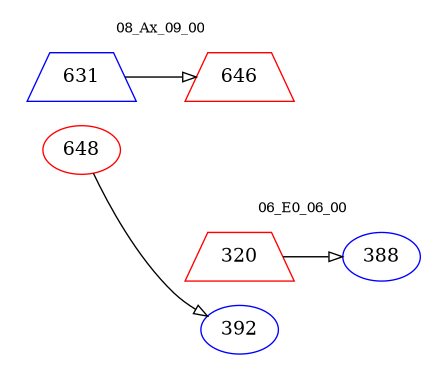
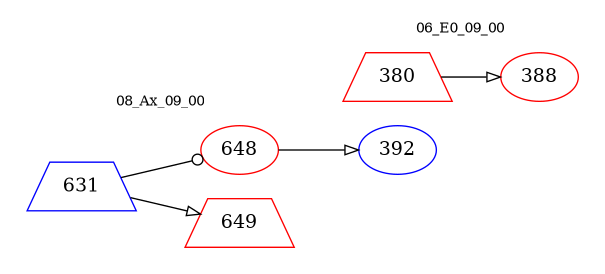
node "646": label "646" -> "649"
edge "631" -> "648": added
cluster "06_E0_06_00": label "06_E0_06_00" -> "06_E0_09_00"
node "320": label "320" -> "380"
node "388": color blue -> red
